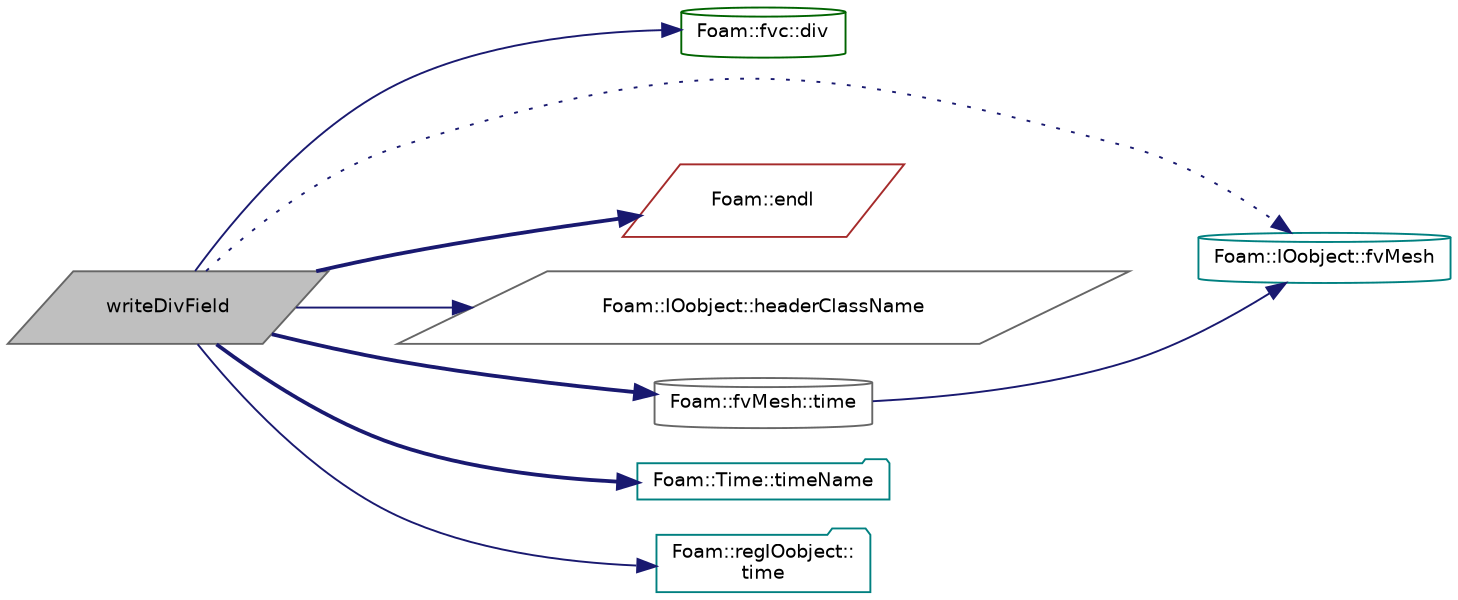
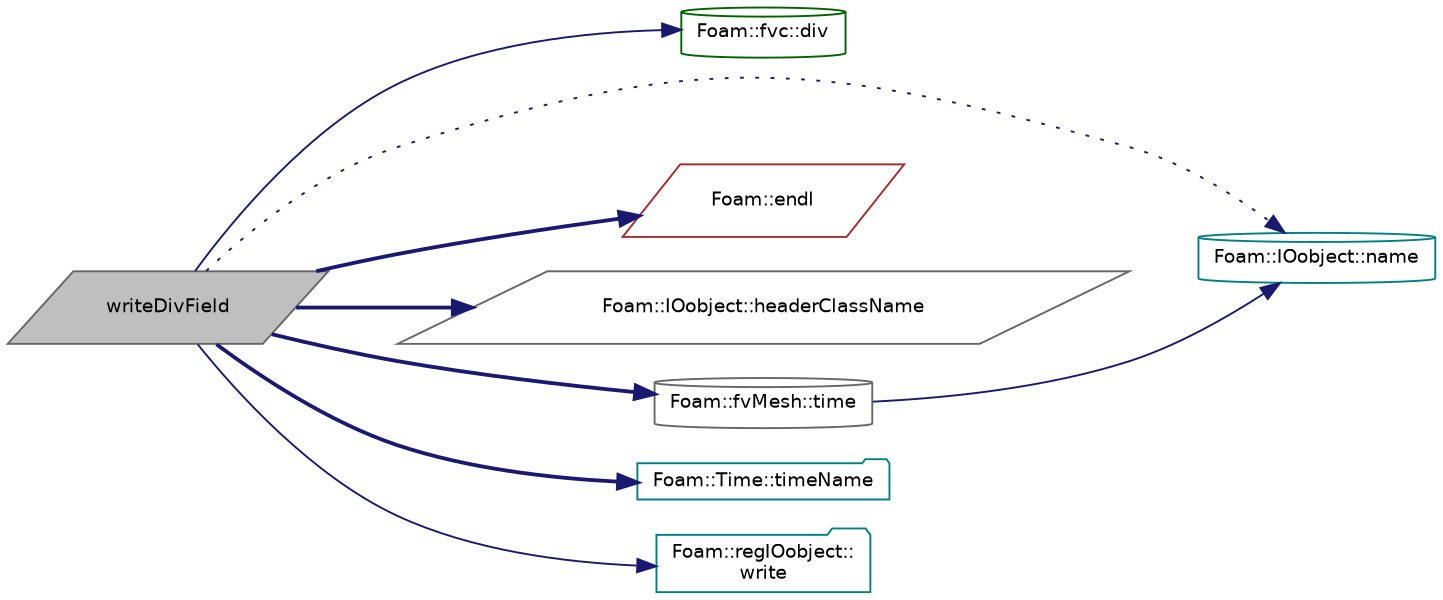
node "Foam::IOobject::fvMesh": label "Foam::IOobject::fvMesh" -> "Foam::IOobject::name"
edge "writeDivField" -> "Foam::IOobject::headerClassName": style solid -> bold
node "Foam::regIOobject:: time": label "Foam::regIOobject:: time" -> "Foam::regIOobject:: write"
